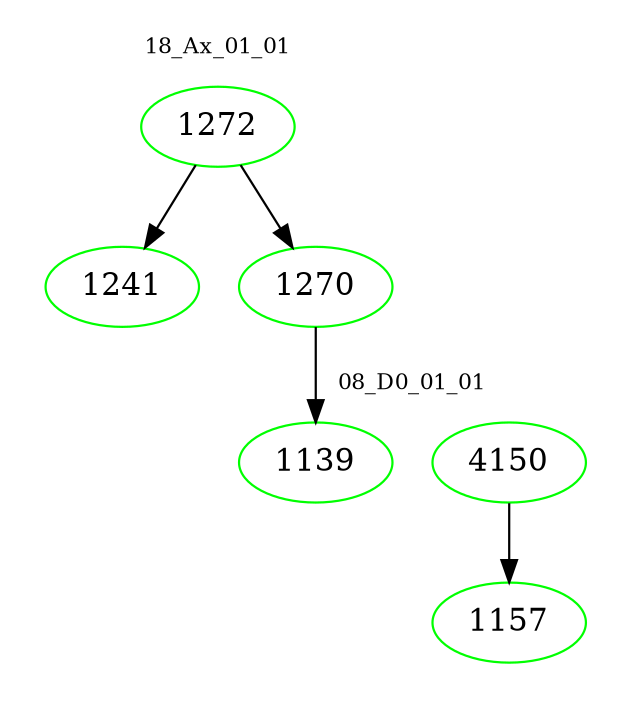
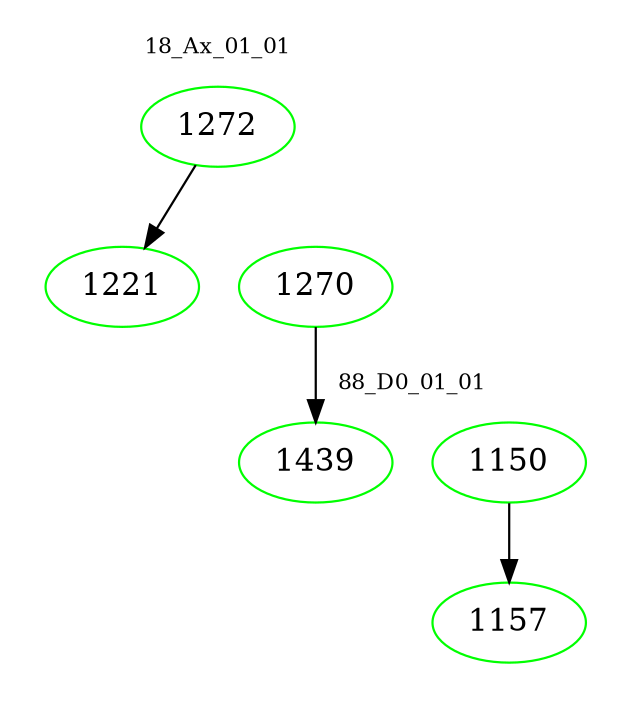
edge "1272" -> "1270": removed
node "1241": label "1241" -> "1221"
cluster "08_D0_01_01": label "08_D0_01_01" -> "88_D0_01_01"
node "1139": label "1139" -> "1439"
node "4150": label "4150" -> "1150"
